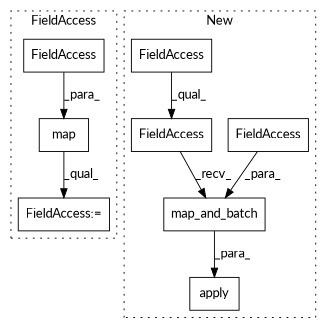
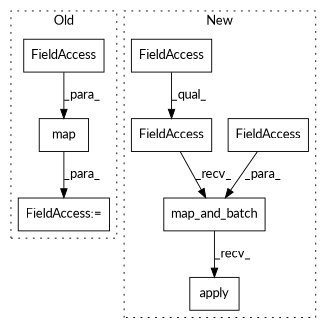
cluster "FieldAccess": label "FieldAccess" -> "Old"
edge "map" -> "FieldAccess:=": label "_qual_" -> "_para_"
edge "map_and_batch" -> "apply": label "_para_" -> "_recv_"
